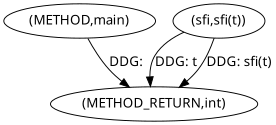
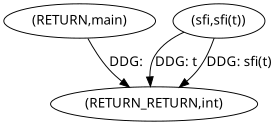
node "(METHOD,main)": label "(METHOD,main)" -> "(RETURN,main)"
node "(METHOD_RETURN,int)": label "(METHOD_RETURN,int)" -> "(RETURN_RETURN,int)"
